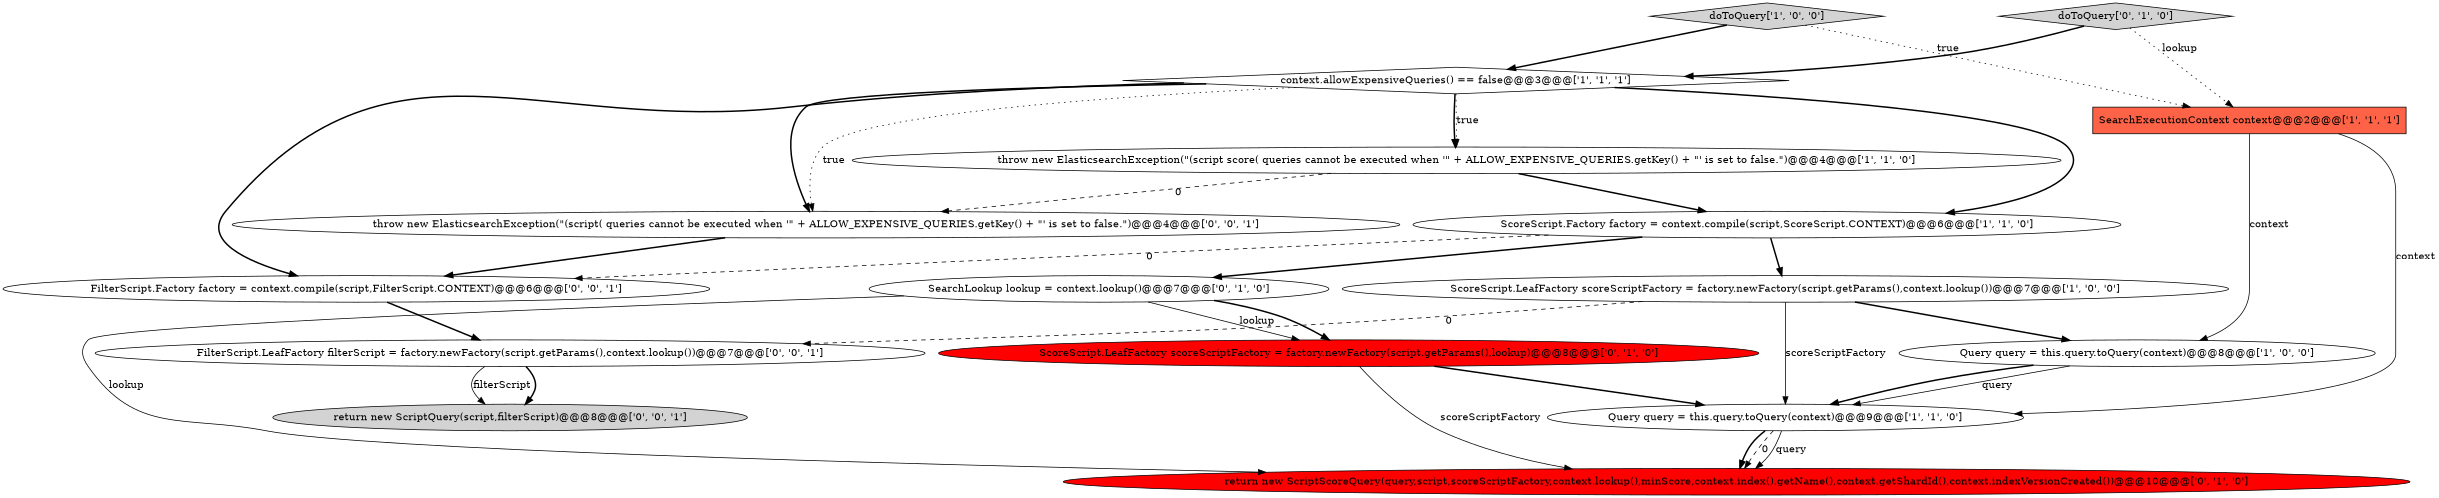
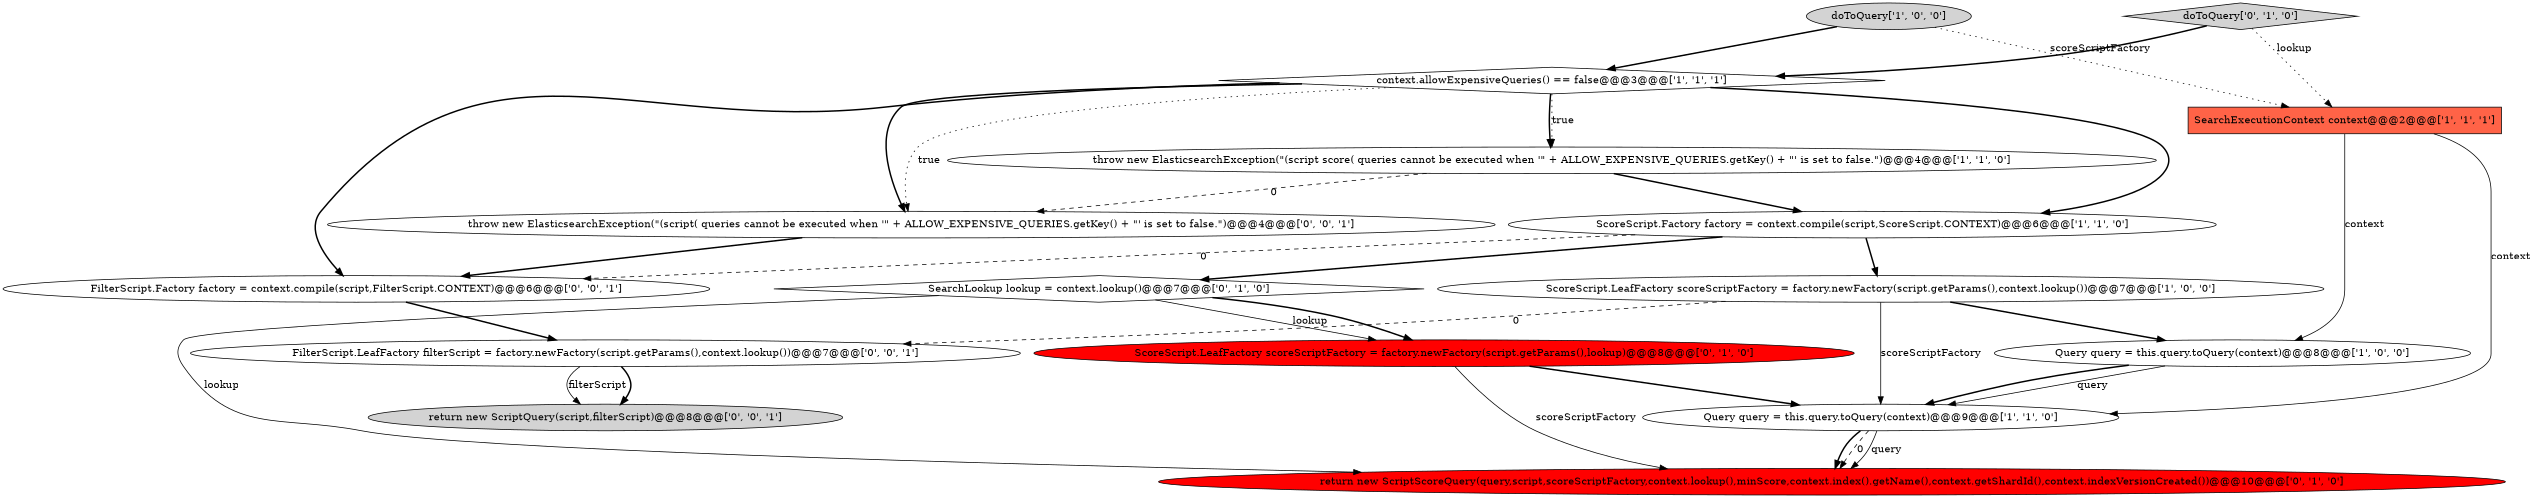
node "doToQuery['1', '0', '0']": shape diamond -> ellipse
edge "doToQuery['1', '0', '0']" -> "SearchExecutionContext context@@@2@@@['1', '1', '1']": label "true" -> "scoreScriptFactory"
node "SearchLookup lookup = context.lookup()@@@7@@@['0', '1', '0']": shape ellipse -> diamond
